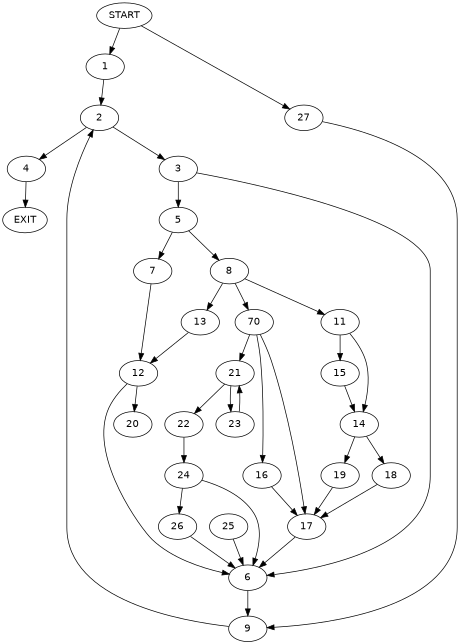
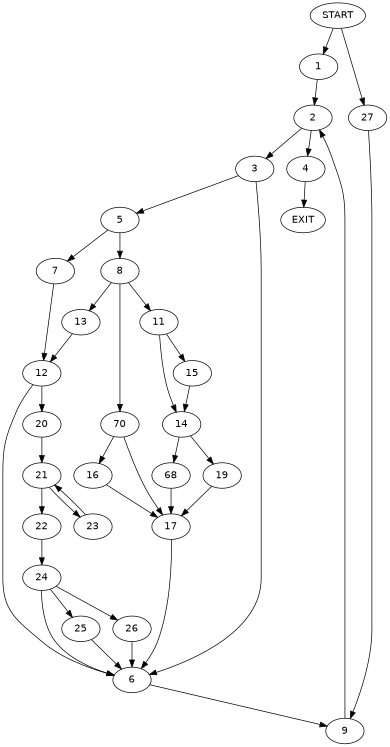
edge "70" -> "21": now "20" -> "21"
node "18": label "18" -> "68"
edge "24" -> "25": added
